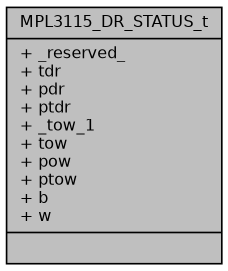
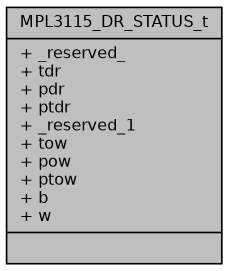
node "MPL3115_DR_STATUS_t": text "+ _tow_1" -> "+ _reserved_1"
